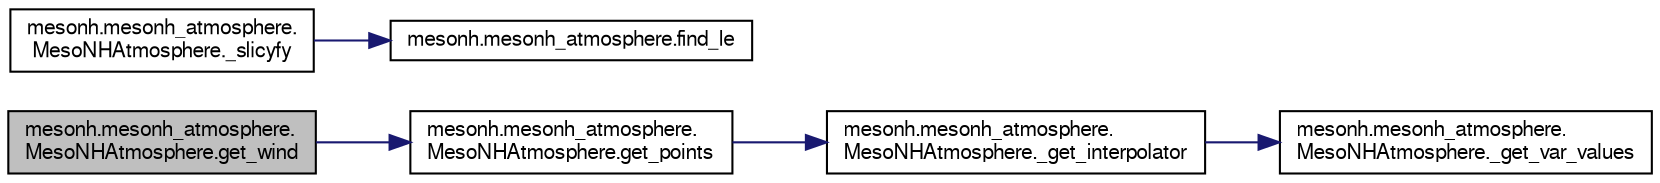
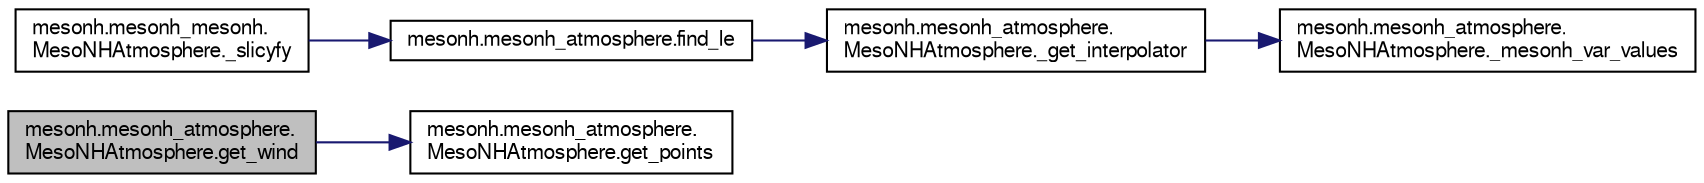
node "mesonh.mesonh_atmosphere. MesoNHAtmosphere._slicyfy": label "mesonh.mesonh_atmosphere. MesoNHAtmosphere._slicyfy" -> "mesonh.mesonh_mesonh. MesoNHAtmosphere._slicyfy"
edge "mesonh.mesonh_atmosphere. MesoNHAtmosphere.get_points" -> "mesonh.mesonh_atmosphere. MesoNHAtmosphere._get_interpolator": now "mesonh.mesonh_atmosphere.find_le" -> "mesonh.mesonh_atmosphere. MesoNHAtmosphere._get_interpolator"
node "mesonh.mesonh_atmosphere. MesoNHAtmosphere._get_var_values": label "mesonh.mesonh_atmosphere. MesoNHAtmosphere._get_var_values" -> "mesonh.mesonh_atmosphere. MesoNHAtmosphere._mesonh_var_values"
